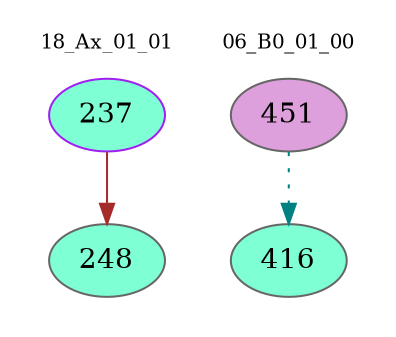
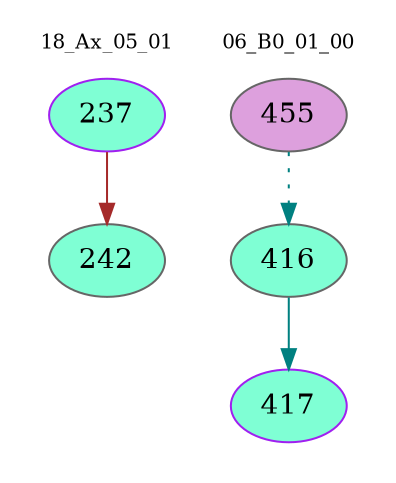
cluster "18_Ax_01_01": label "18_Ax_01_01" -> "18_Ax_05_01"
node "451": label "451" -> "455"
node "248": label "248" -> "242"
node "417": added
